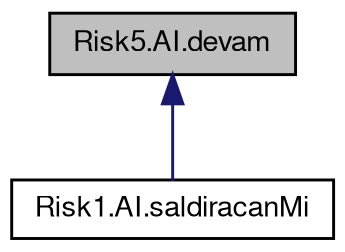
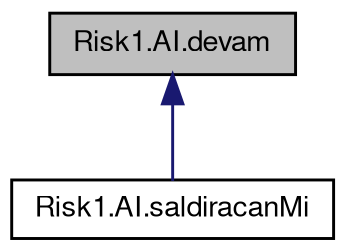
node "Risk5.AI.devam": label "Risk5.AI.devam" -> "Risk1.AI.devam"
